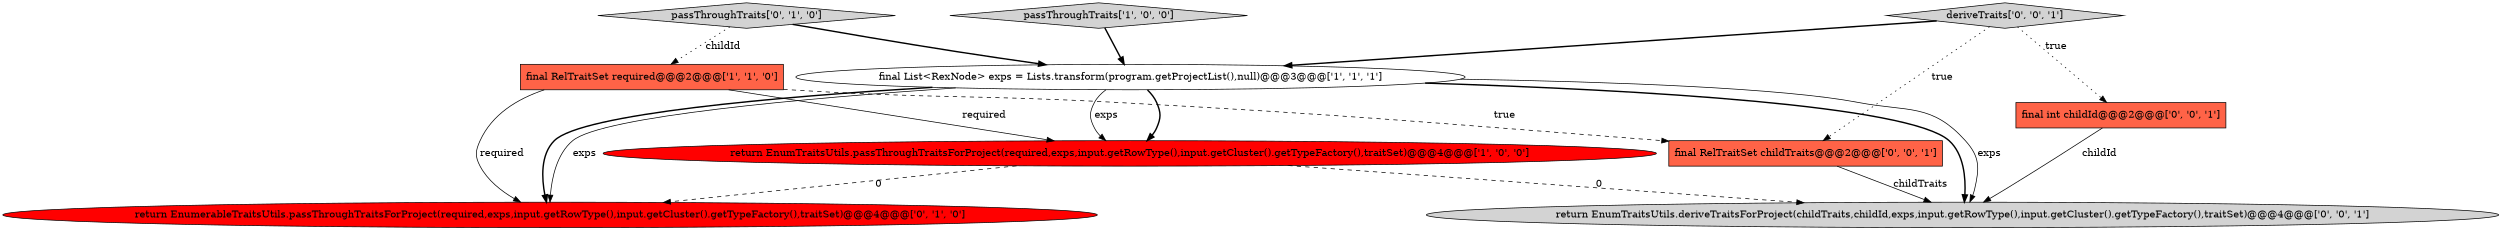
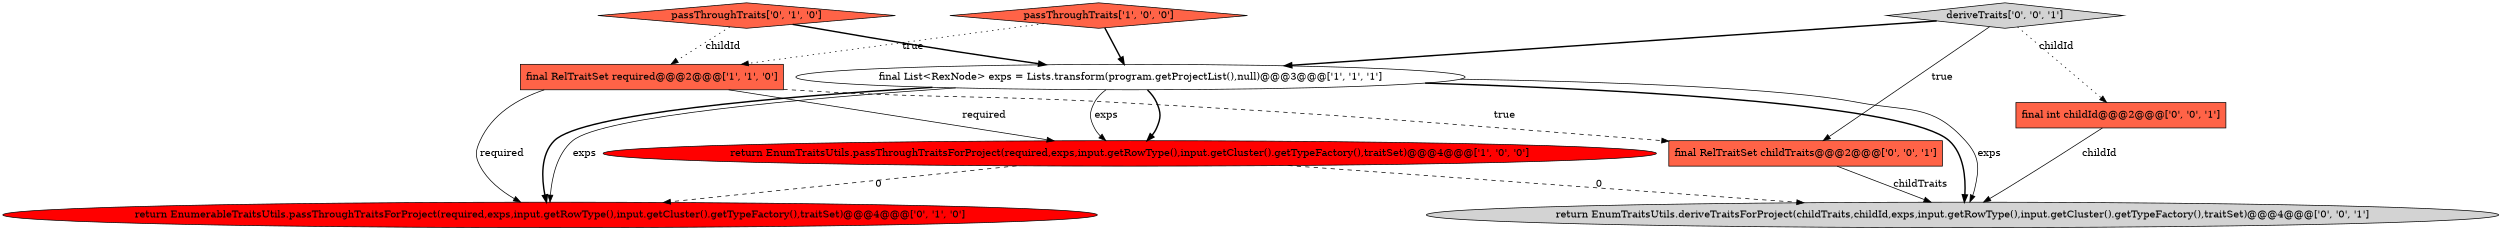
node "passThroughTraits['0', '1', '0']": fillcolor lightgray -> tomato
node "passThroughTraits['1', '0', '0']": fillcolor lightgray -> tomato
edge "passThroughTraits['1', '0', '0']" -> "final RelTraitSet required@@@2@@@['1', '1', '0']": added, label "true"
edge "deriveTraits['0', '0', '1']" -> "final int childId@@@2@@@['0', '0', '1']": label "true" -> "childId"
edge "deriveTraits['0', '0', '1']" -> "final RelTraitSet childTraits@@@2@@@['0', '0', '1']": style dotted -> solid
